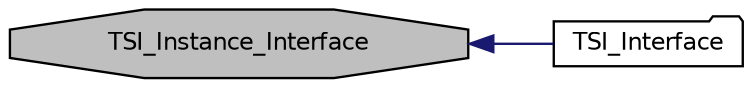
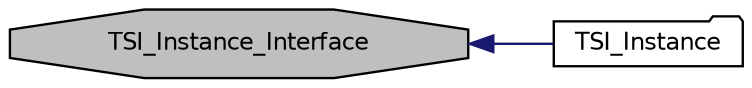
node "TSI_Interface": label "TSI_Interface" -> "TSI_Instance"
